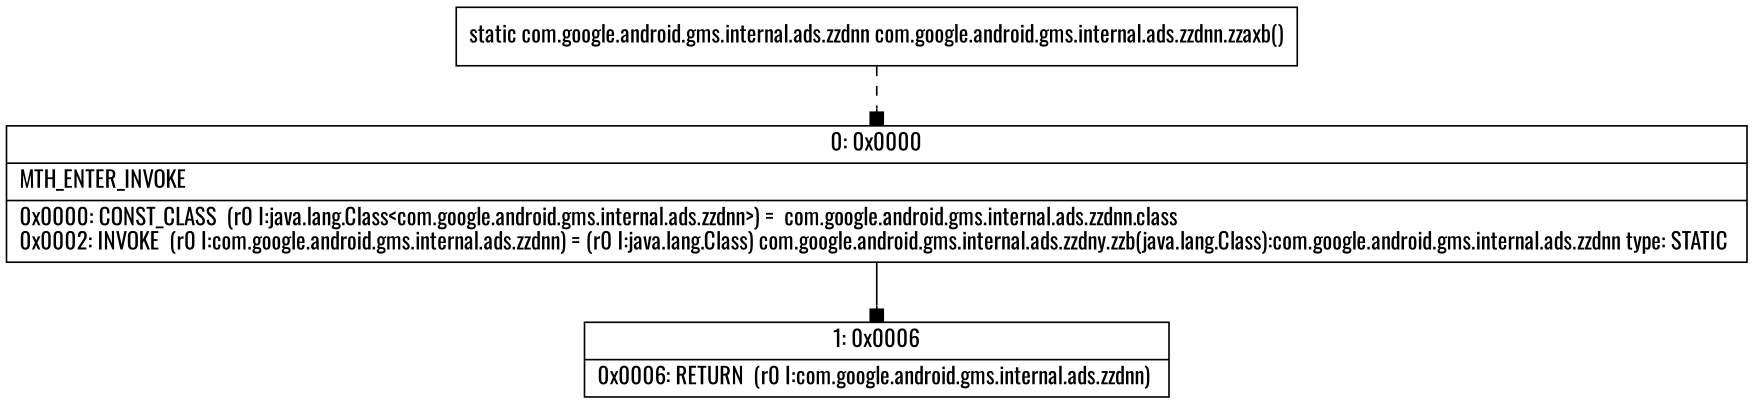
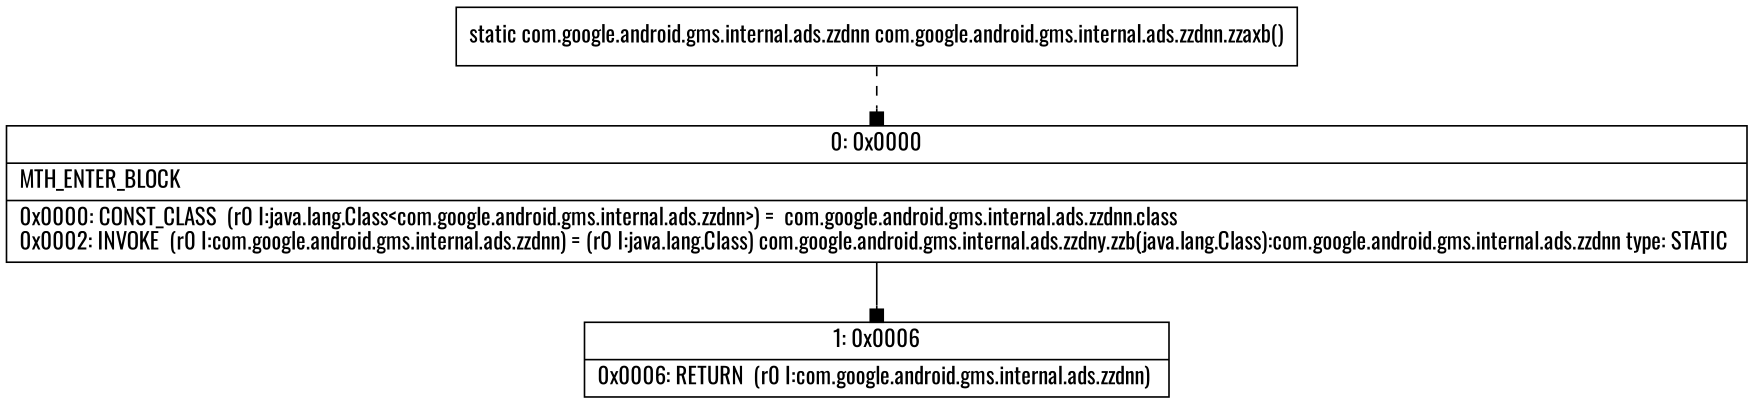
node "0: 0x0000": text "MTH_ENTER_INVOKE" -> "MTH_ENTER_BLOCK"
